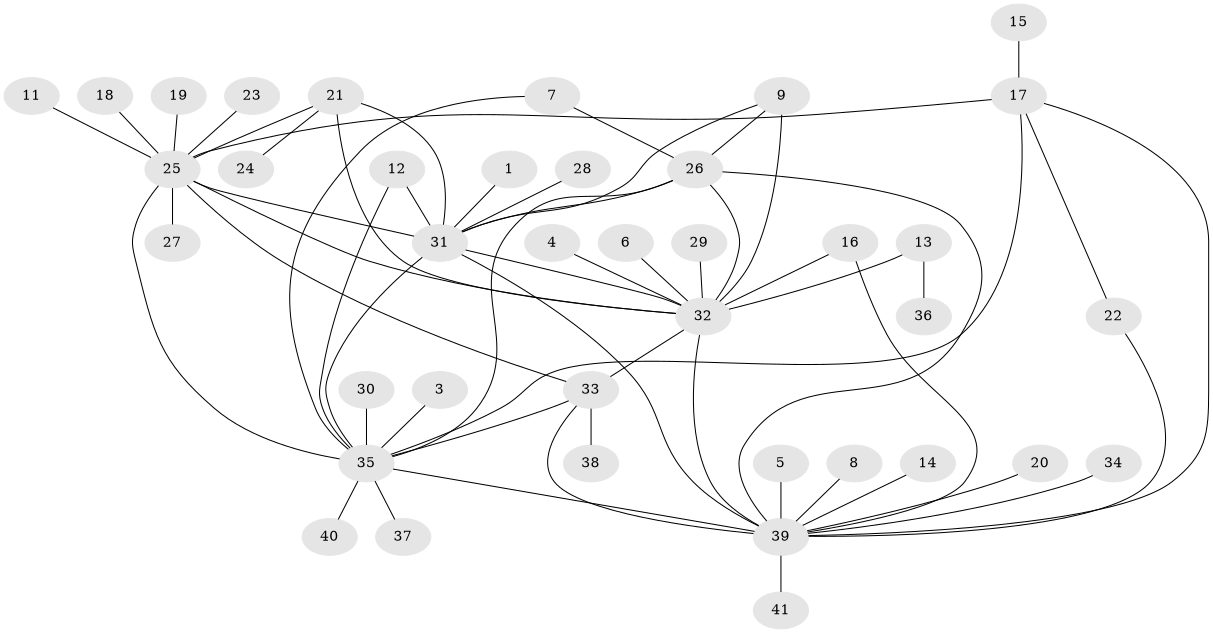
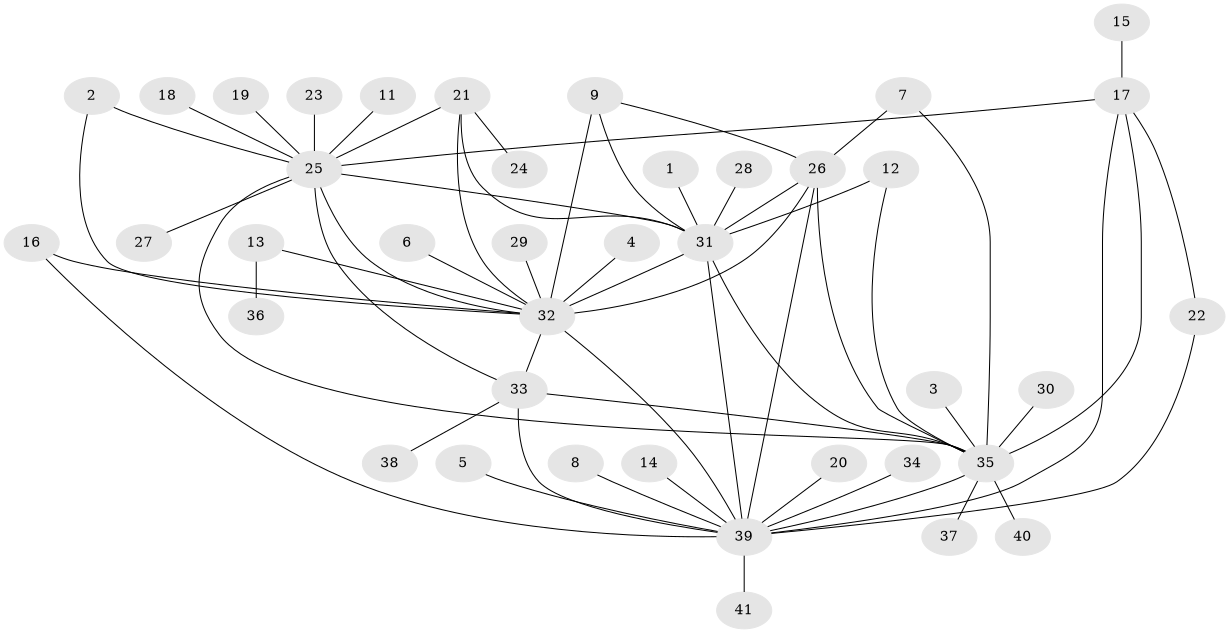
node "2": added
